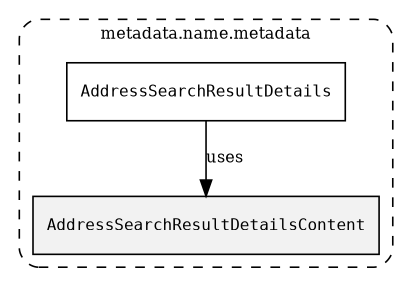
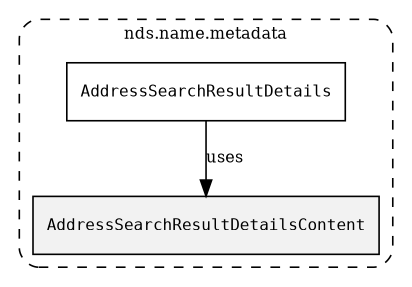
cluster "metadata.name.metadata": label "metadata.name.metadata" -> "nds.name.metadata"
